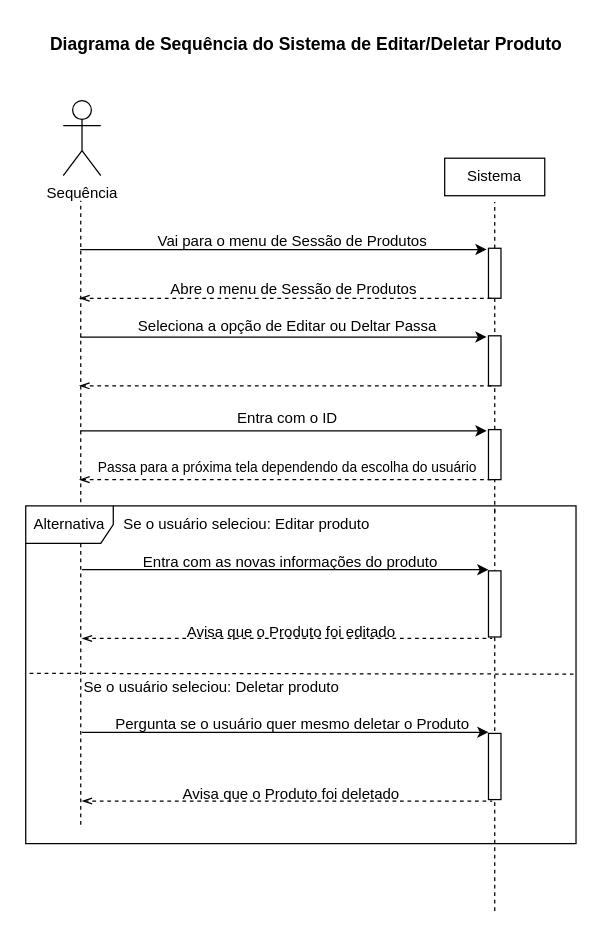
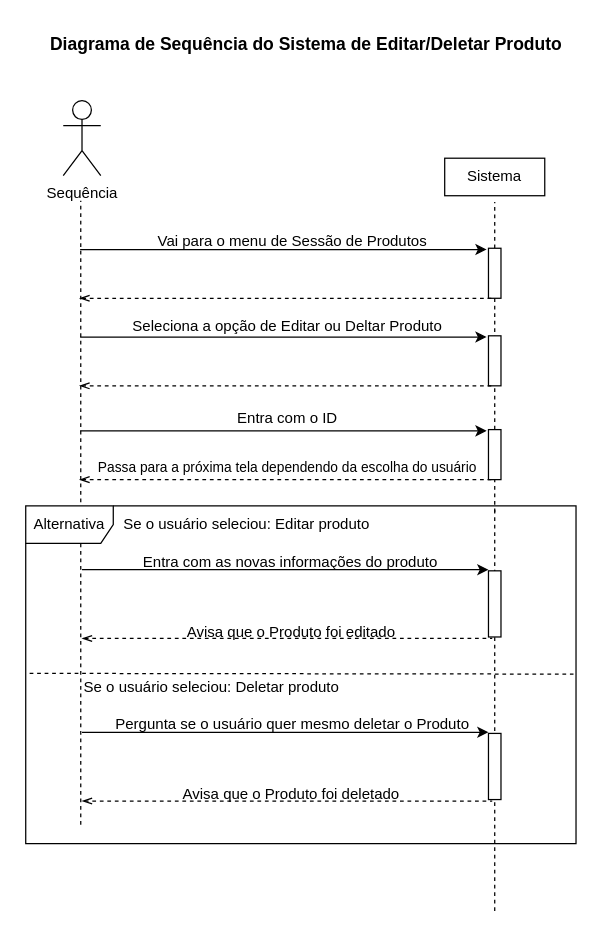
node "Abre o menu de Sessão de Produtos": removed
node "Seleciona a opção de Editar ou Deltar Passa": label "Seleciona a opção de Editar ou Deltar Passa" -> "Seleciona a opção de Editar ou Deltar Produto"
